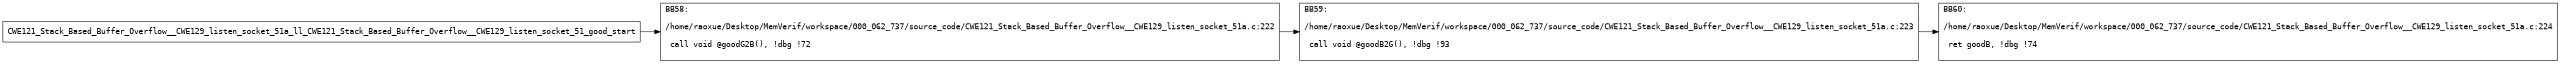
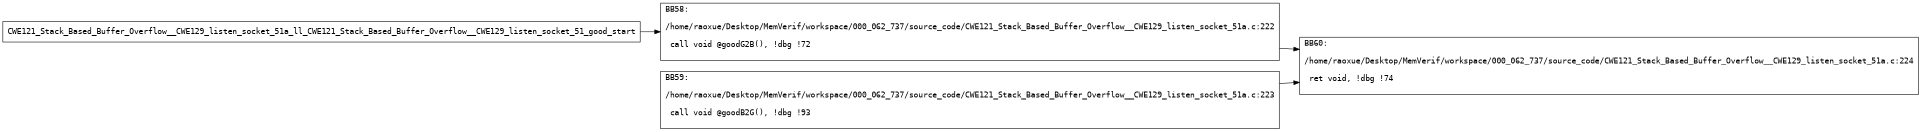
edge "BB58:" -> "BB59:": now "BB58:" -> "BB60:"
node "BB60:": text "ret goodB, !dbg !74" -> "ret void, !dbg !74"
